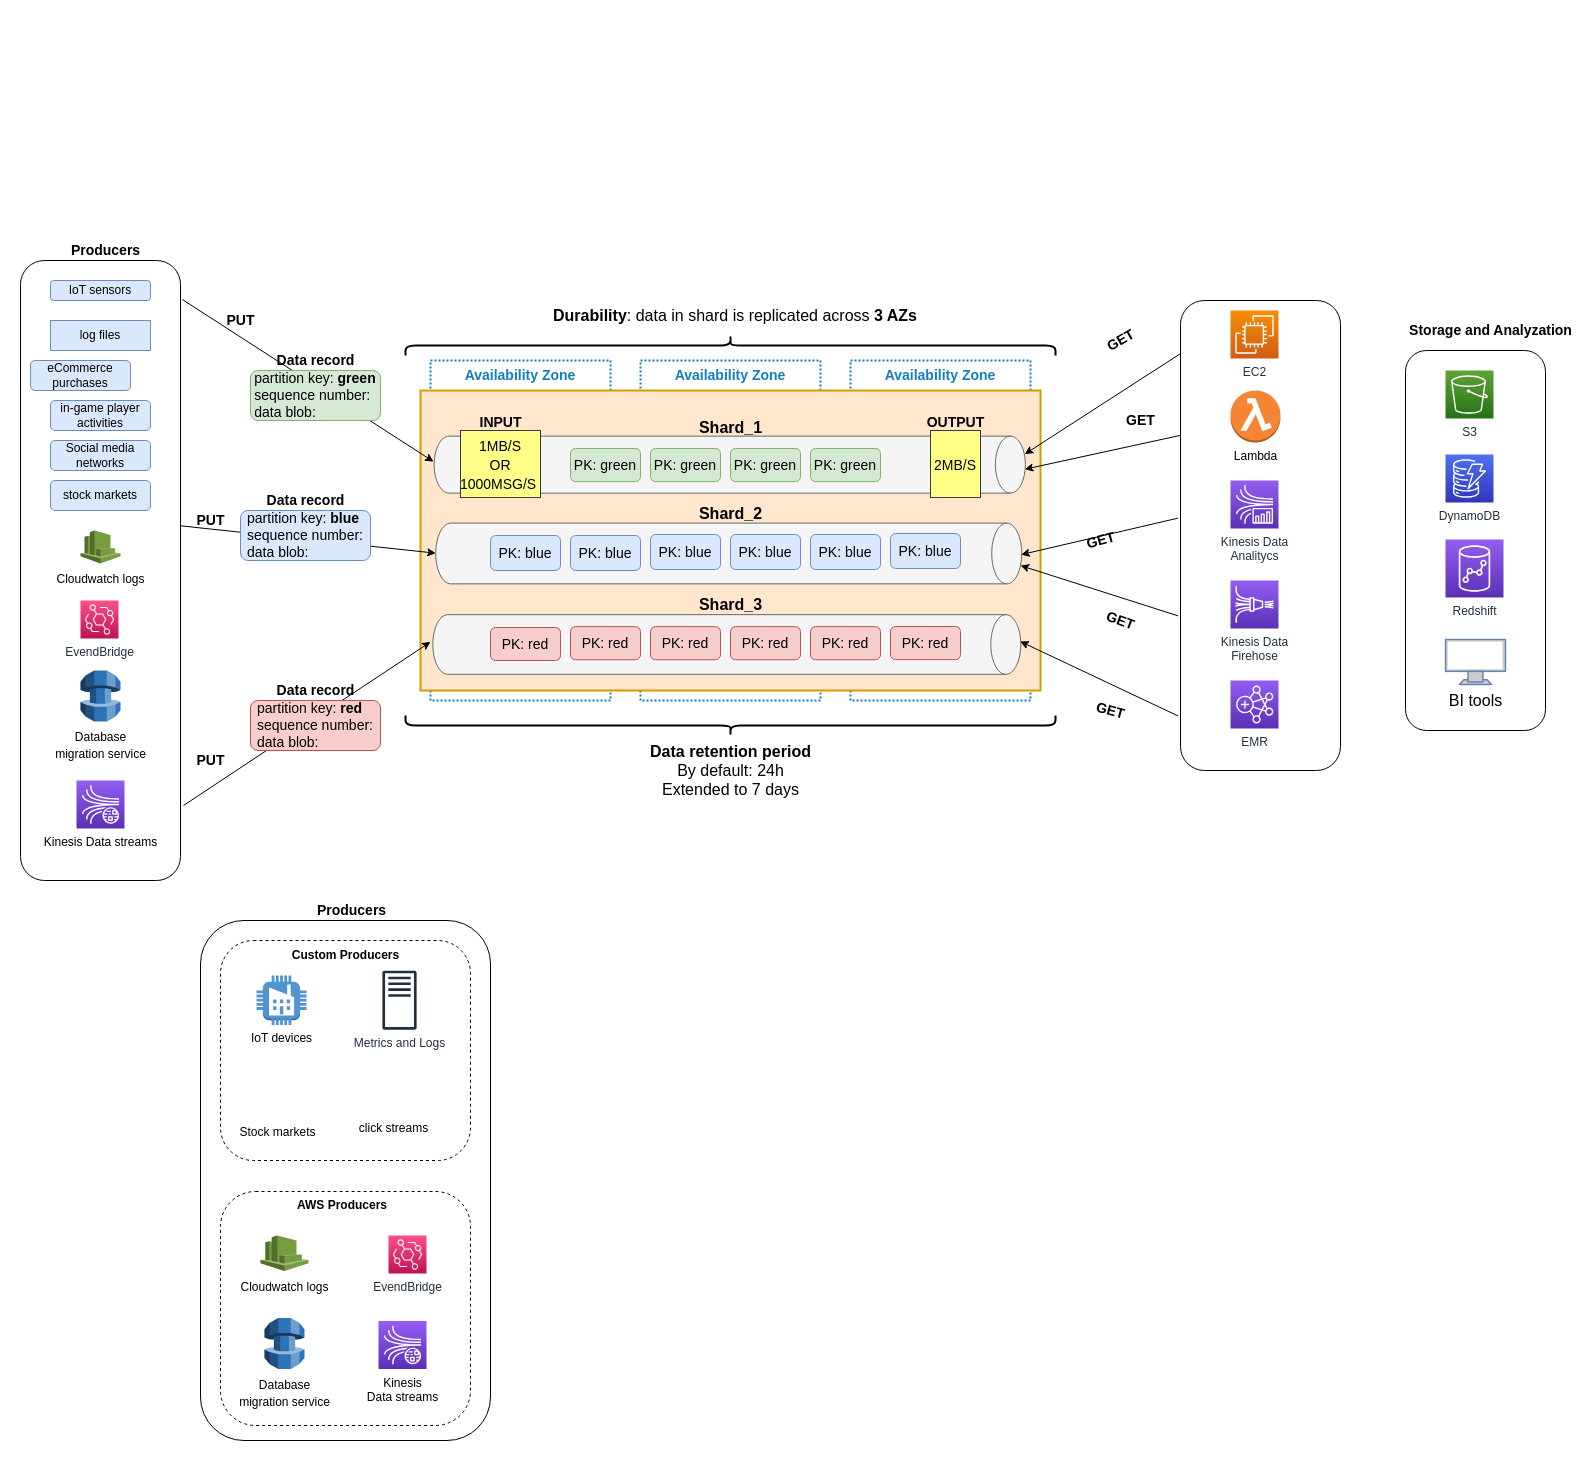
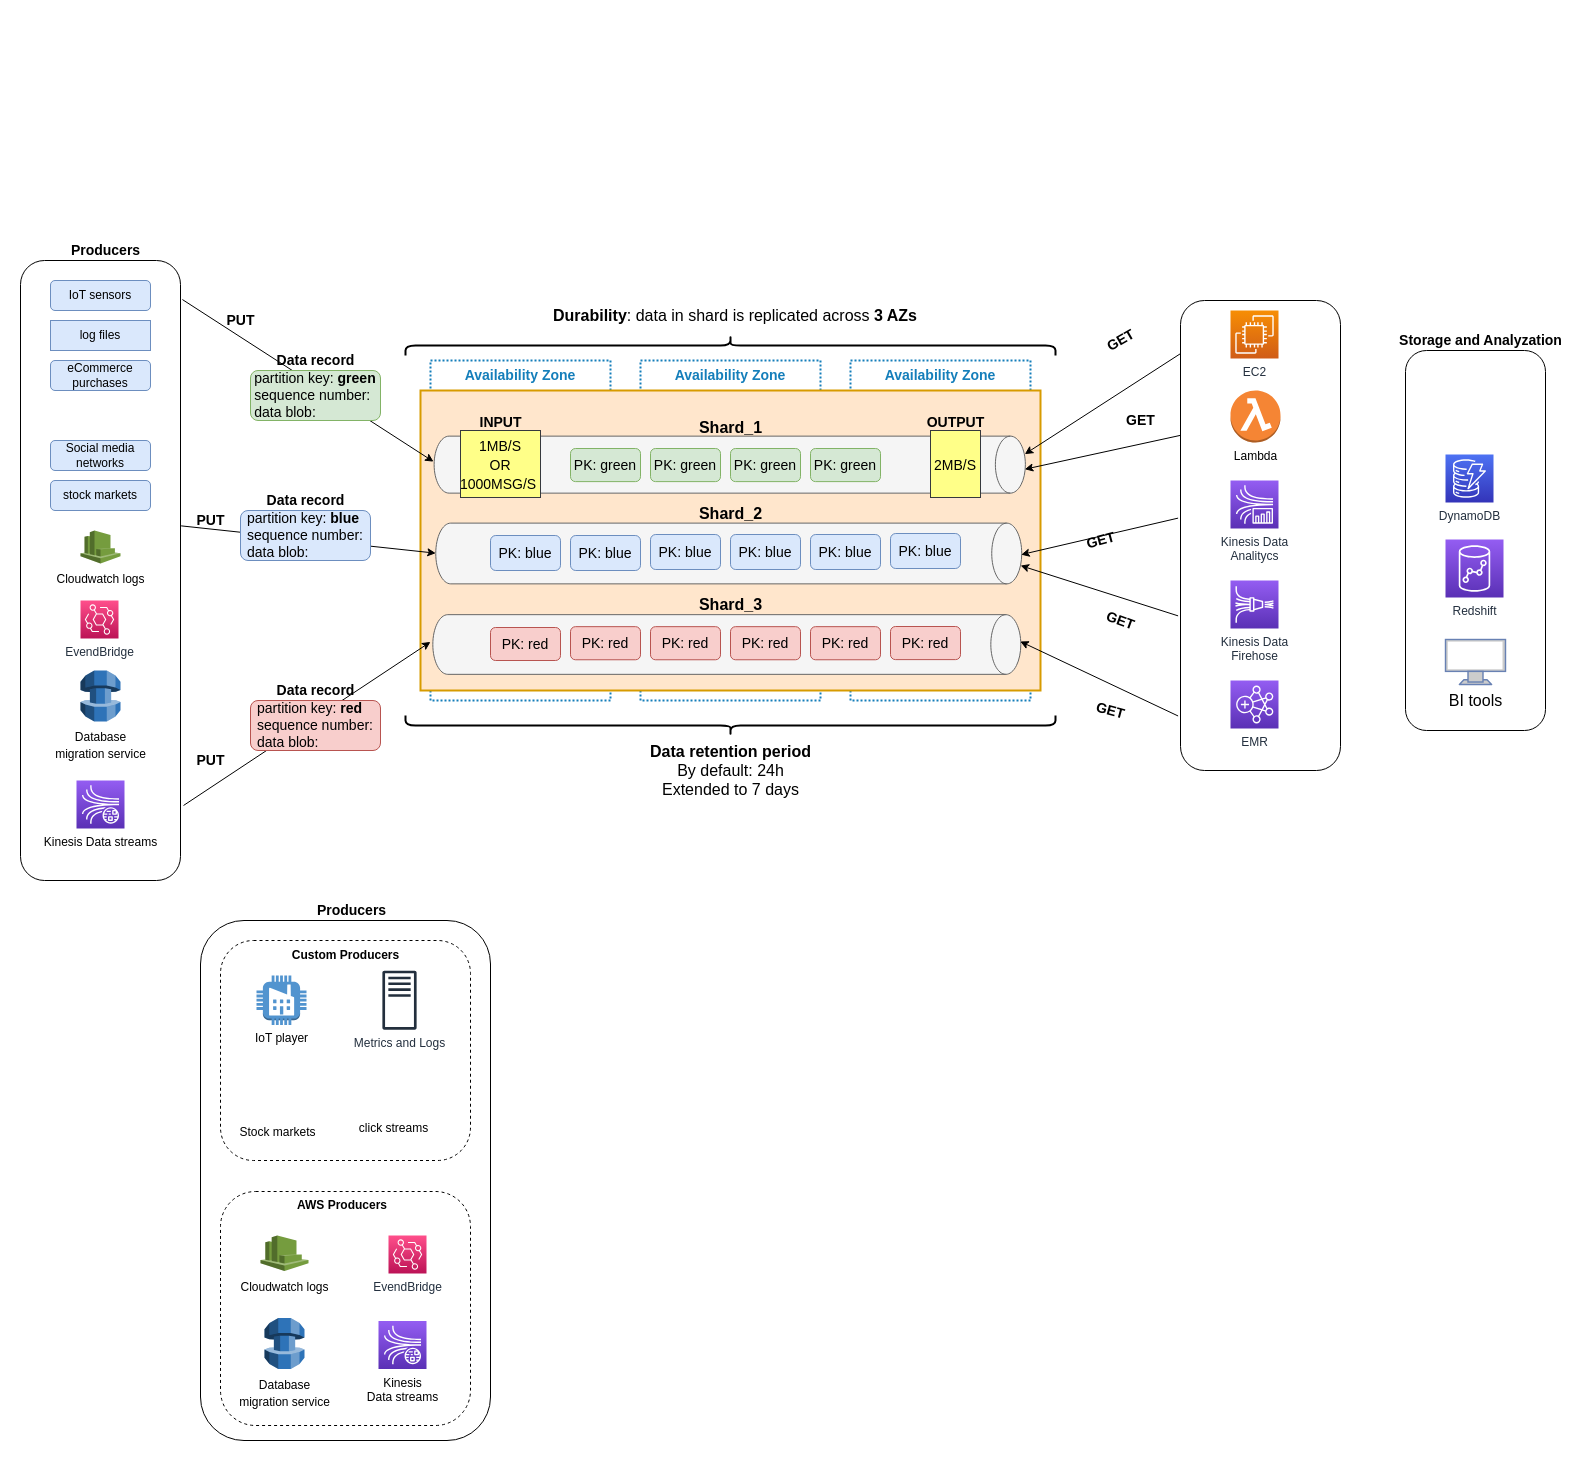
node "IoT sensors": size 100x20 -> 100x30
node "Storage and Analyzation": moved (1491, 331) -> (1481, 341)
node "eCommerce purchases": moved (81, 376) -> (101, 376)
node "S3": removed
node "in-game player activities": removed
node "IoT devices": label "IoT devices" -> "IoT player"
